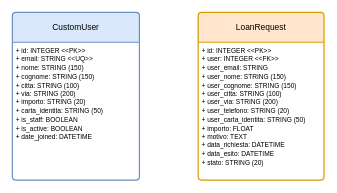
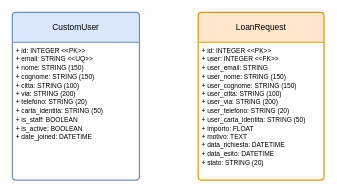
node "+ id: INTEGER <<PK>> + email: STRING <<UQ>> + nome: STRING (150) + cognome: STRING (150) + citta: STRING (100) + via: STRING (200) + importo: STRING (20) + carta_identita: STRING (50) + is_staff: BOOLEAN + is_active: BOOLEAN + date_joined: DATETIME": label "+ id: INTEGER <<PK>> + email: STRING <<UQ>> + nome: STRING (150) + cognome: STRING (150) + citta: STRING (100) + via: STRING (200) + importo: STRING (20) + carta_identita: STRING (50) + is_staff: BOOLEAN + is_active: BOOLEAN + date_joined: DATETIME" -> "+ id: INTEGER <<PK>> + email: STRING <<UQ>> + nome: STRING (150) + cognome: STRING (150) + citta: STRING (100) + via: STRING (200) + telefono: STRING (20) + carta_identita: STRING (50) + is_staff: BOOLEAN + is_active: BOOLEAN + date_joined: DATETIME"
